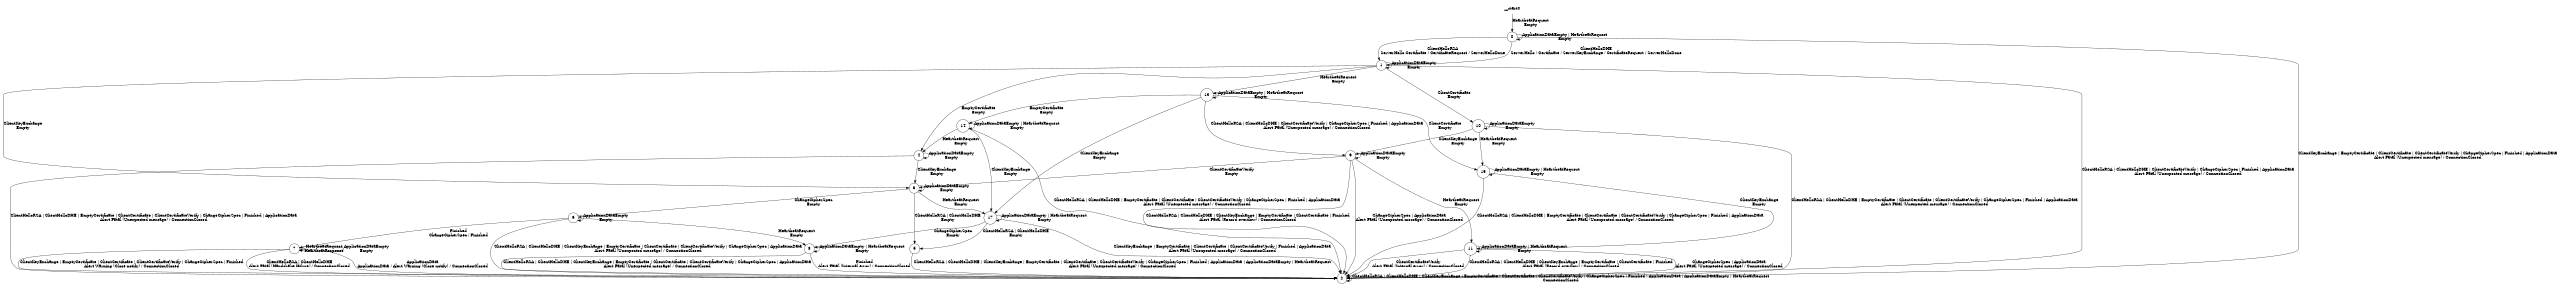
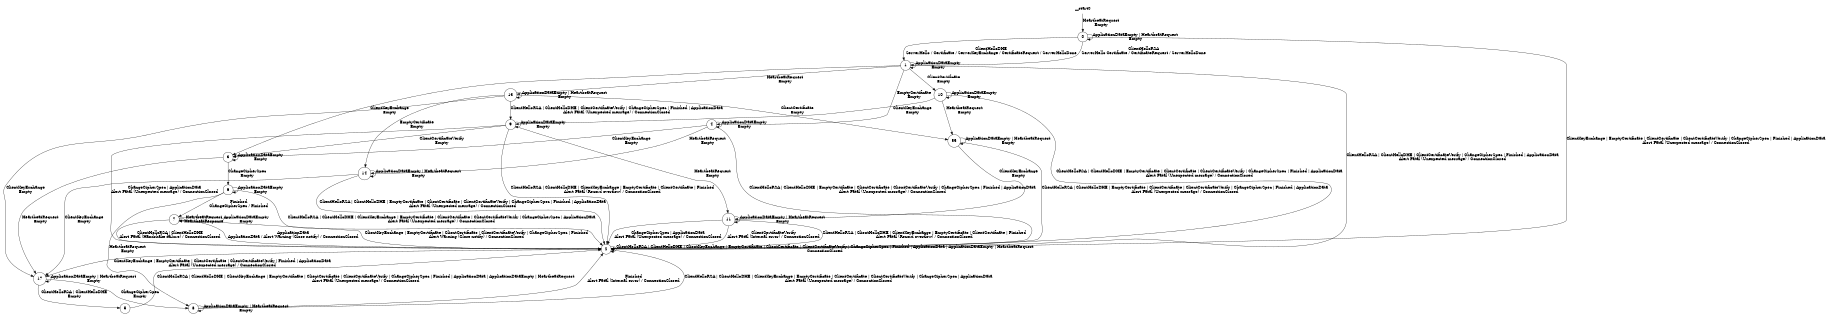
edge "14" -> "4": reversed
node "15": label "15" -> "55"
edge "3" -> "5": removed, label "ClientHelloRSA | ClientHelloDHE Empty"
edge "17" -> "2": reversed
